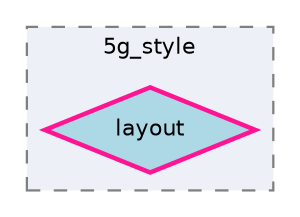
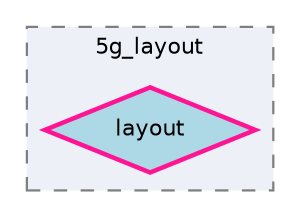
cluster "5g_style": label "5g_style" -> "5g_layout"
